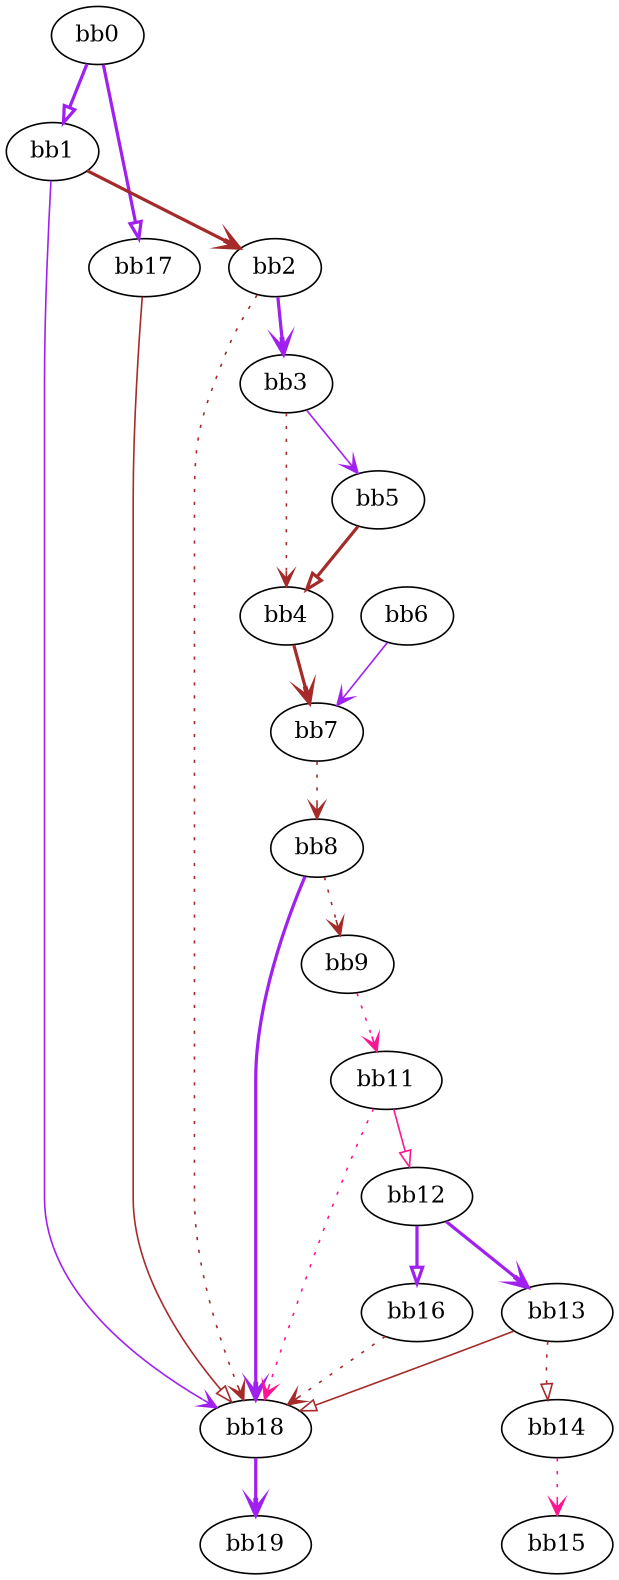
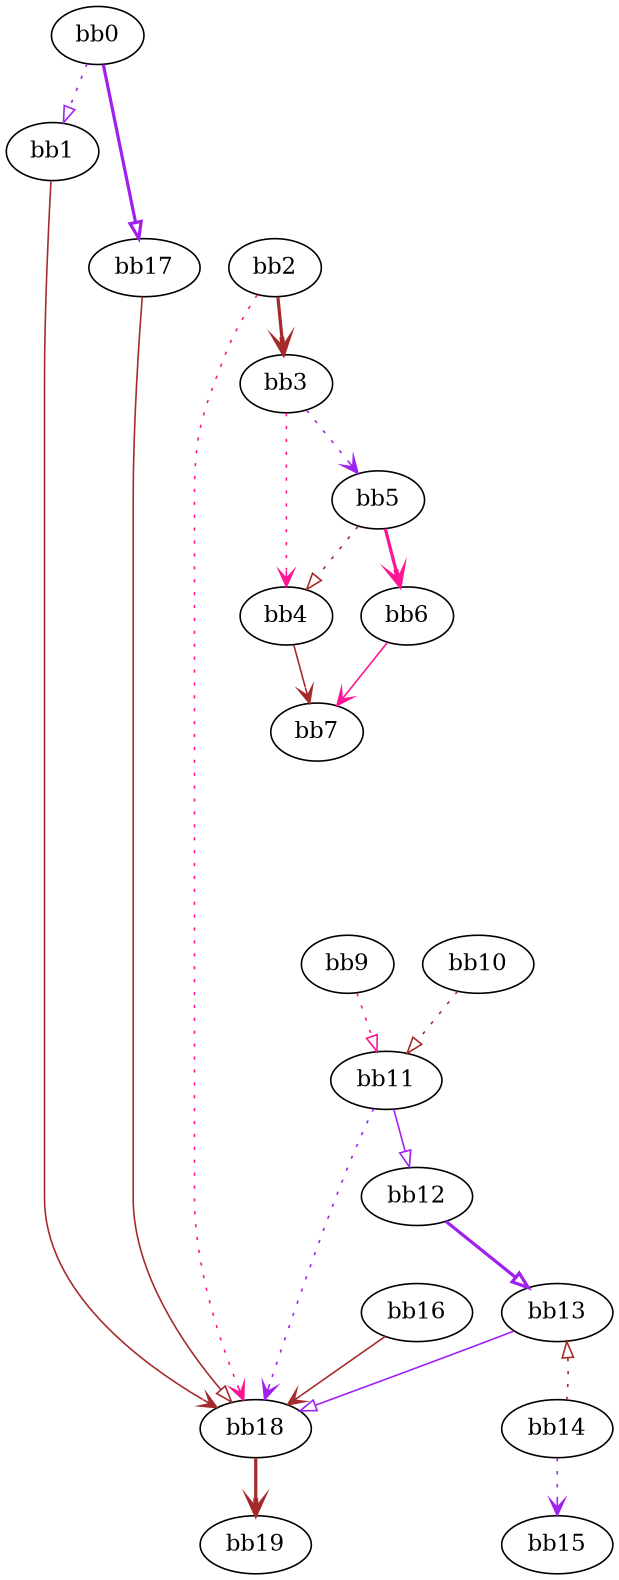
edge "bb0" -> "bb1": style bold -> dotted
edge "bb1" -> "bb2": removed
edge "bb2" -> "bb3": color purple -> brown
edge "bb3" -> "bb5": style solid -> dotted
edge "bb3" -> "bb4": color brown -> deeppink
edge "bb5" -> "bb6": added
edge "bb5" -> "bb4": style bold -> dotted
edge "bb4" -> "bb7": style bold -> solid
edge "bb6" -> "bb7": color purple -> deeppink
edge "bb1" -> "bb18": color purple -> brown
edge "bb2" -> "bb18": color brown -> deeppink
node "bb8": removed
node "bb10": added
edge "bb9" -> "bb11": arrowhead vee -> onormal
edge "bb11" -> "bb12": color deeppink -> purple
edge "bb11" -> "bb18": color deeppink -> purple
edge "bb12" -> "bb16": removed
edge "bb12" -> "bb13": arrowhead vee -> onormal
edge "bb13" -> "bb14": reversed
edge "bb16" -> "bb18": style dotted -> solid
edge "bb13" -> "bb18": color brown -> purple
edge "bb18" -> "bb19": color purple -> brown
edge "bb14" -> "bb15": color deeppink -> purple
